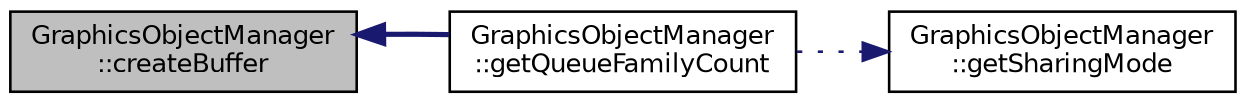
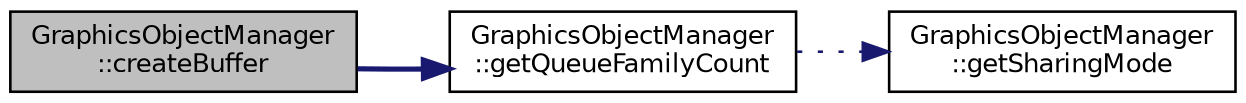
edge "GraphicsObjectManager ::getQueueFamilyCount" -> "GraphicsObjectManager ::createBuffer": reversed
